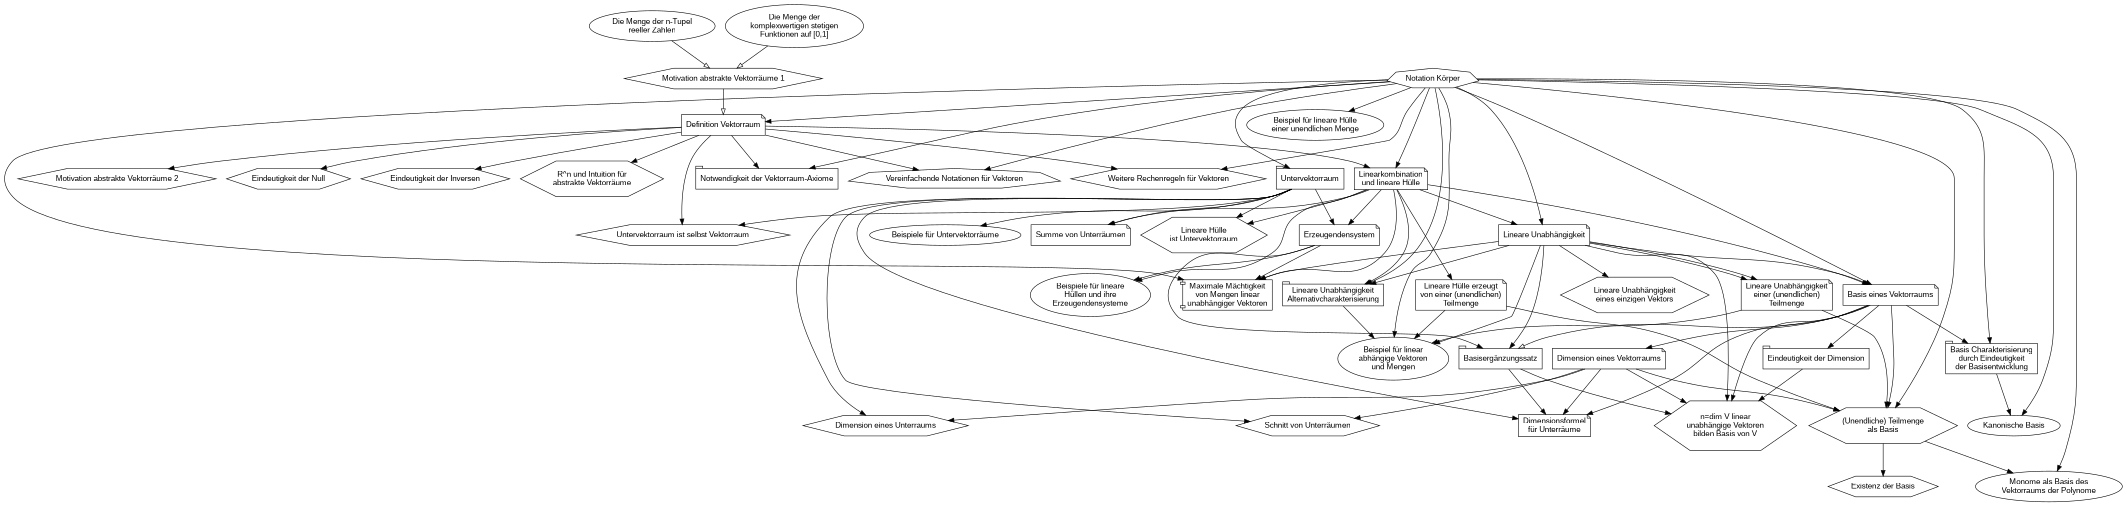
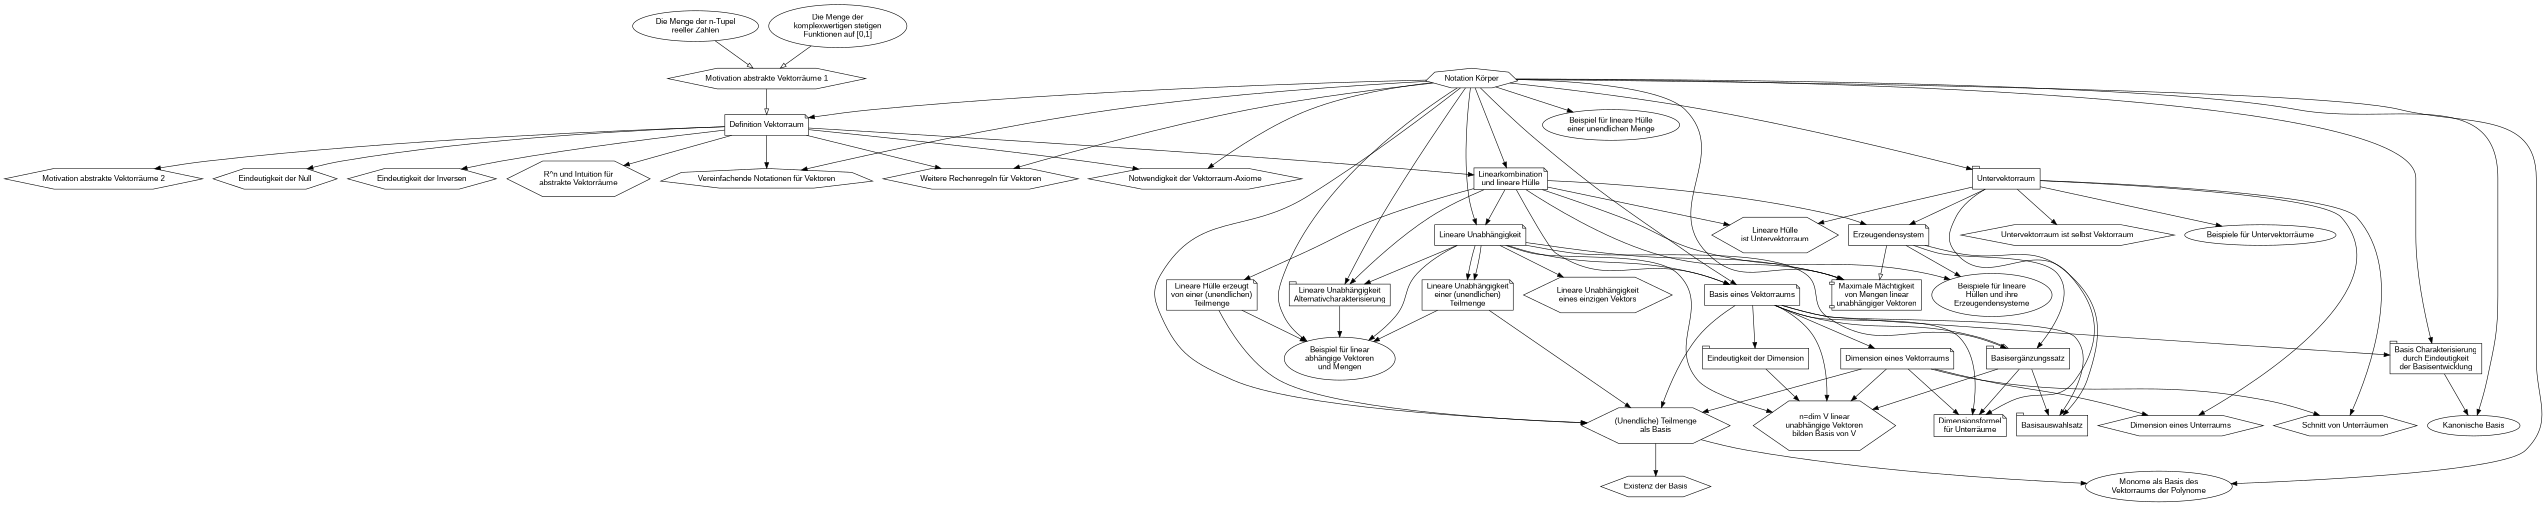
edge "Definition Vektorraum" -> "Untervektorraum ist selbst Vektorraum": removed
node "Notwendigkeit der Vektorraum-Axiome": shape tab -> hexagon
node "Summe von Unterräumen": removed
edge "Erzeugendensystem" -> "Maximale Mächtigkeit von Mengen linear unabhängiger Vektoren": arrowhead normal -> onormal
node "Basisauswahlsatz": added
